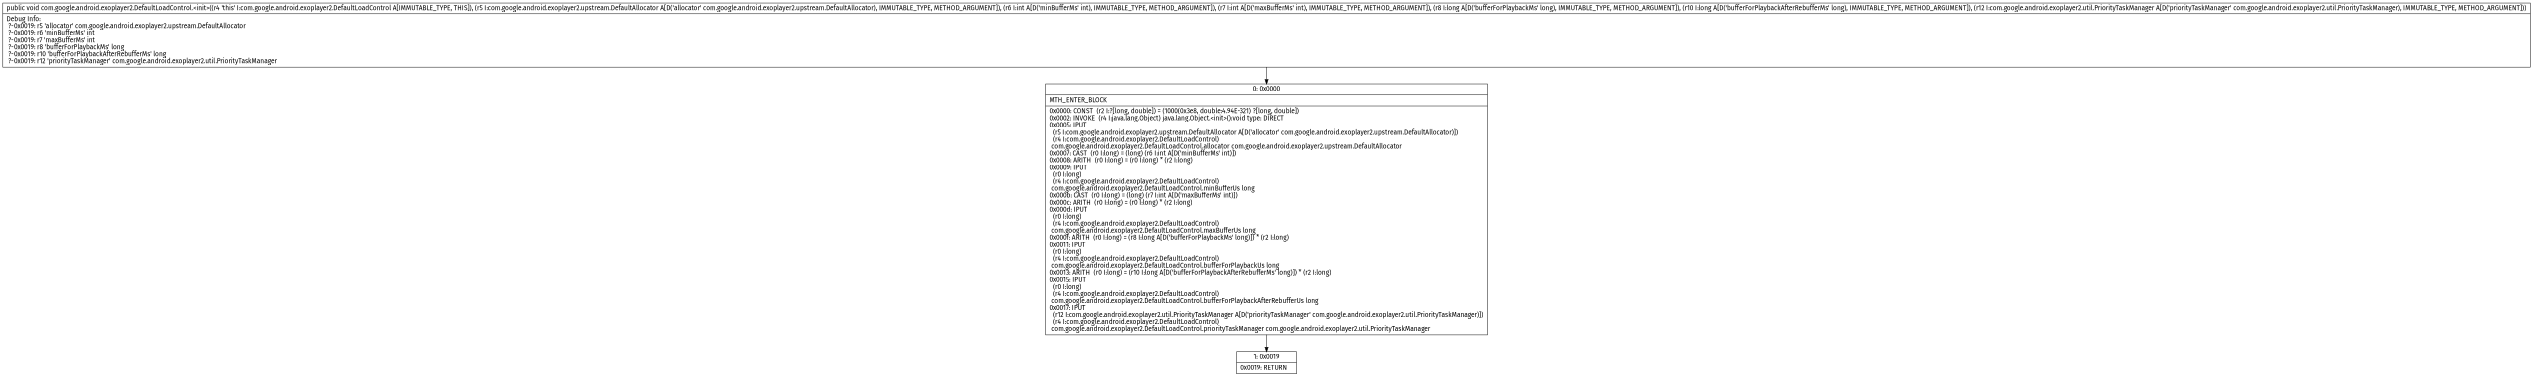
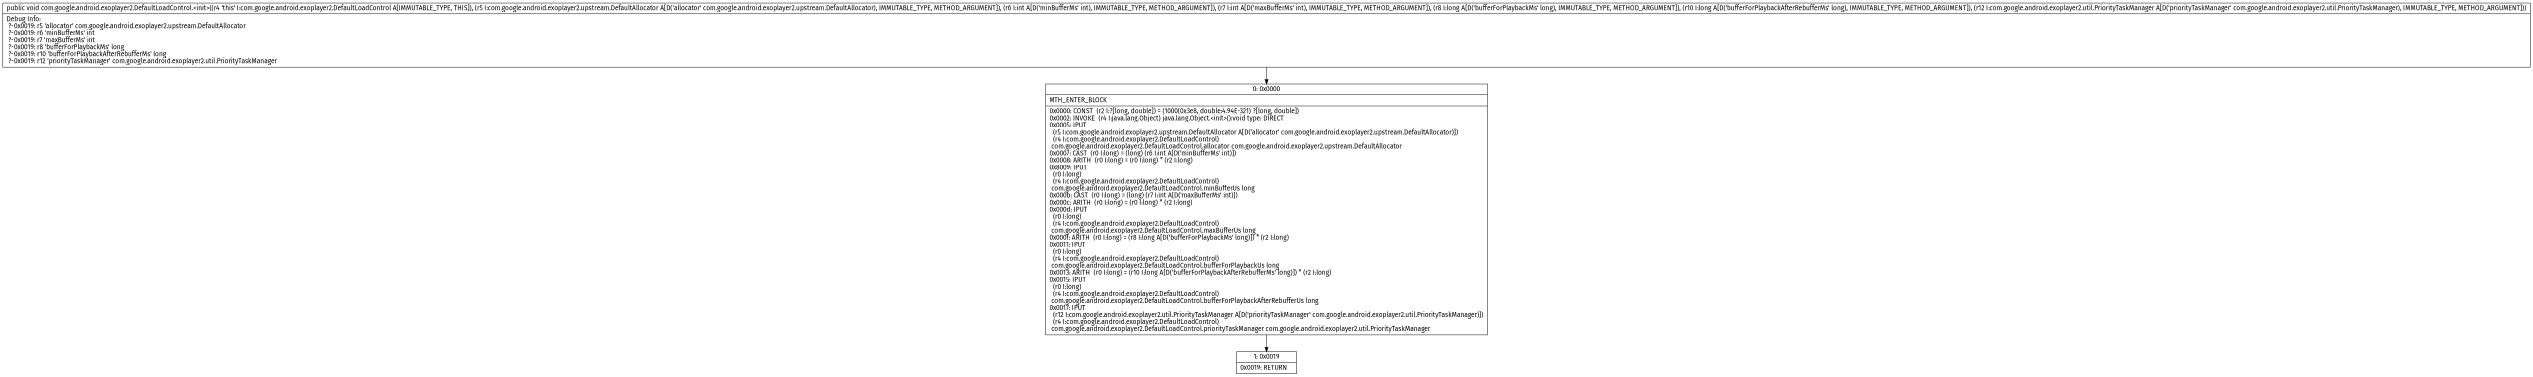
node "0: 0x0000": text "0x0009: IPUT" -> "0x8009: IPUT"
